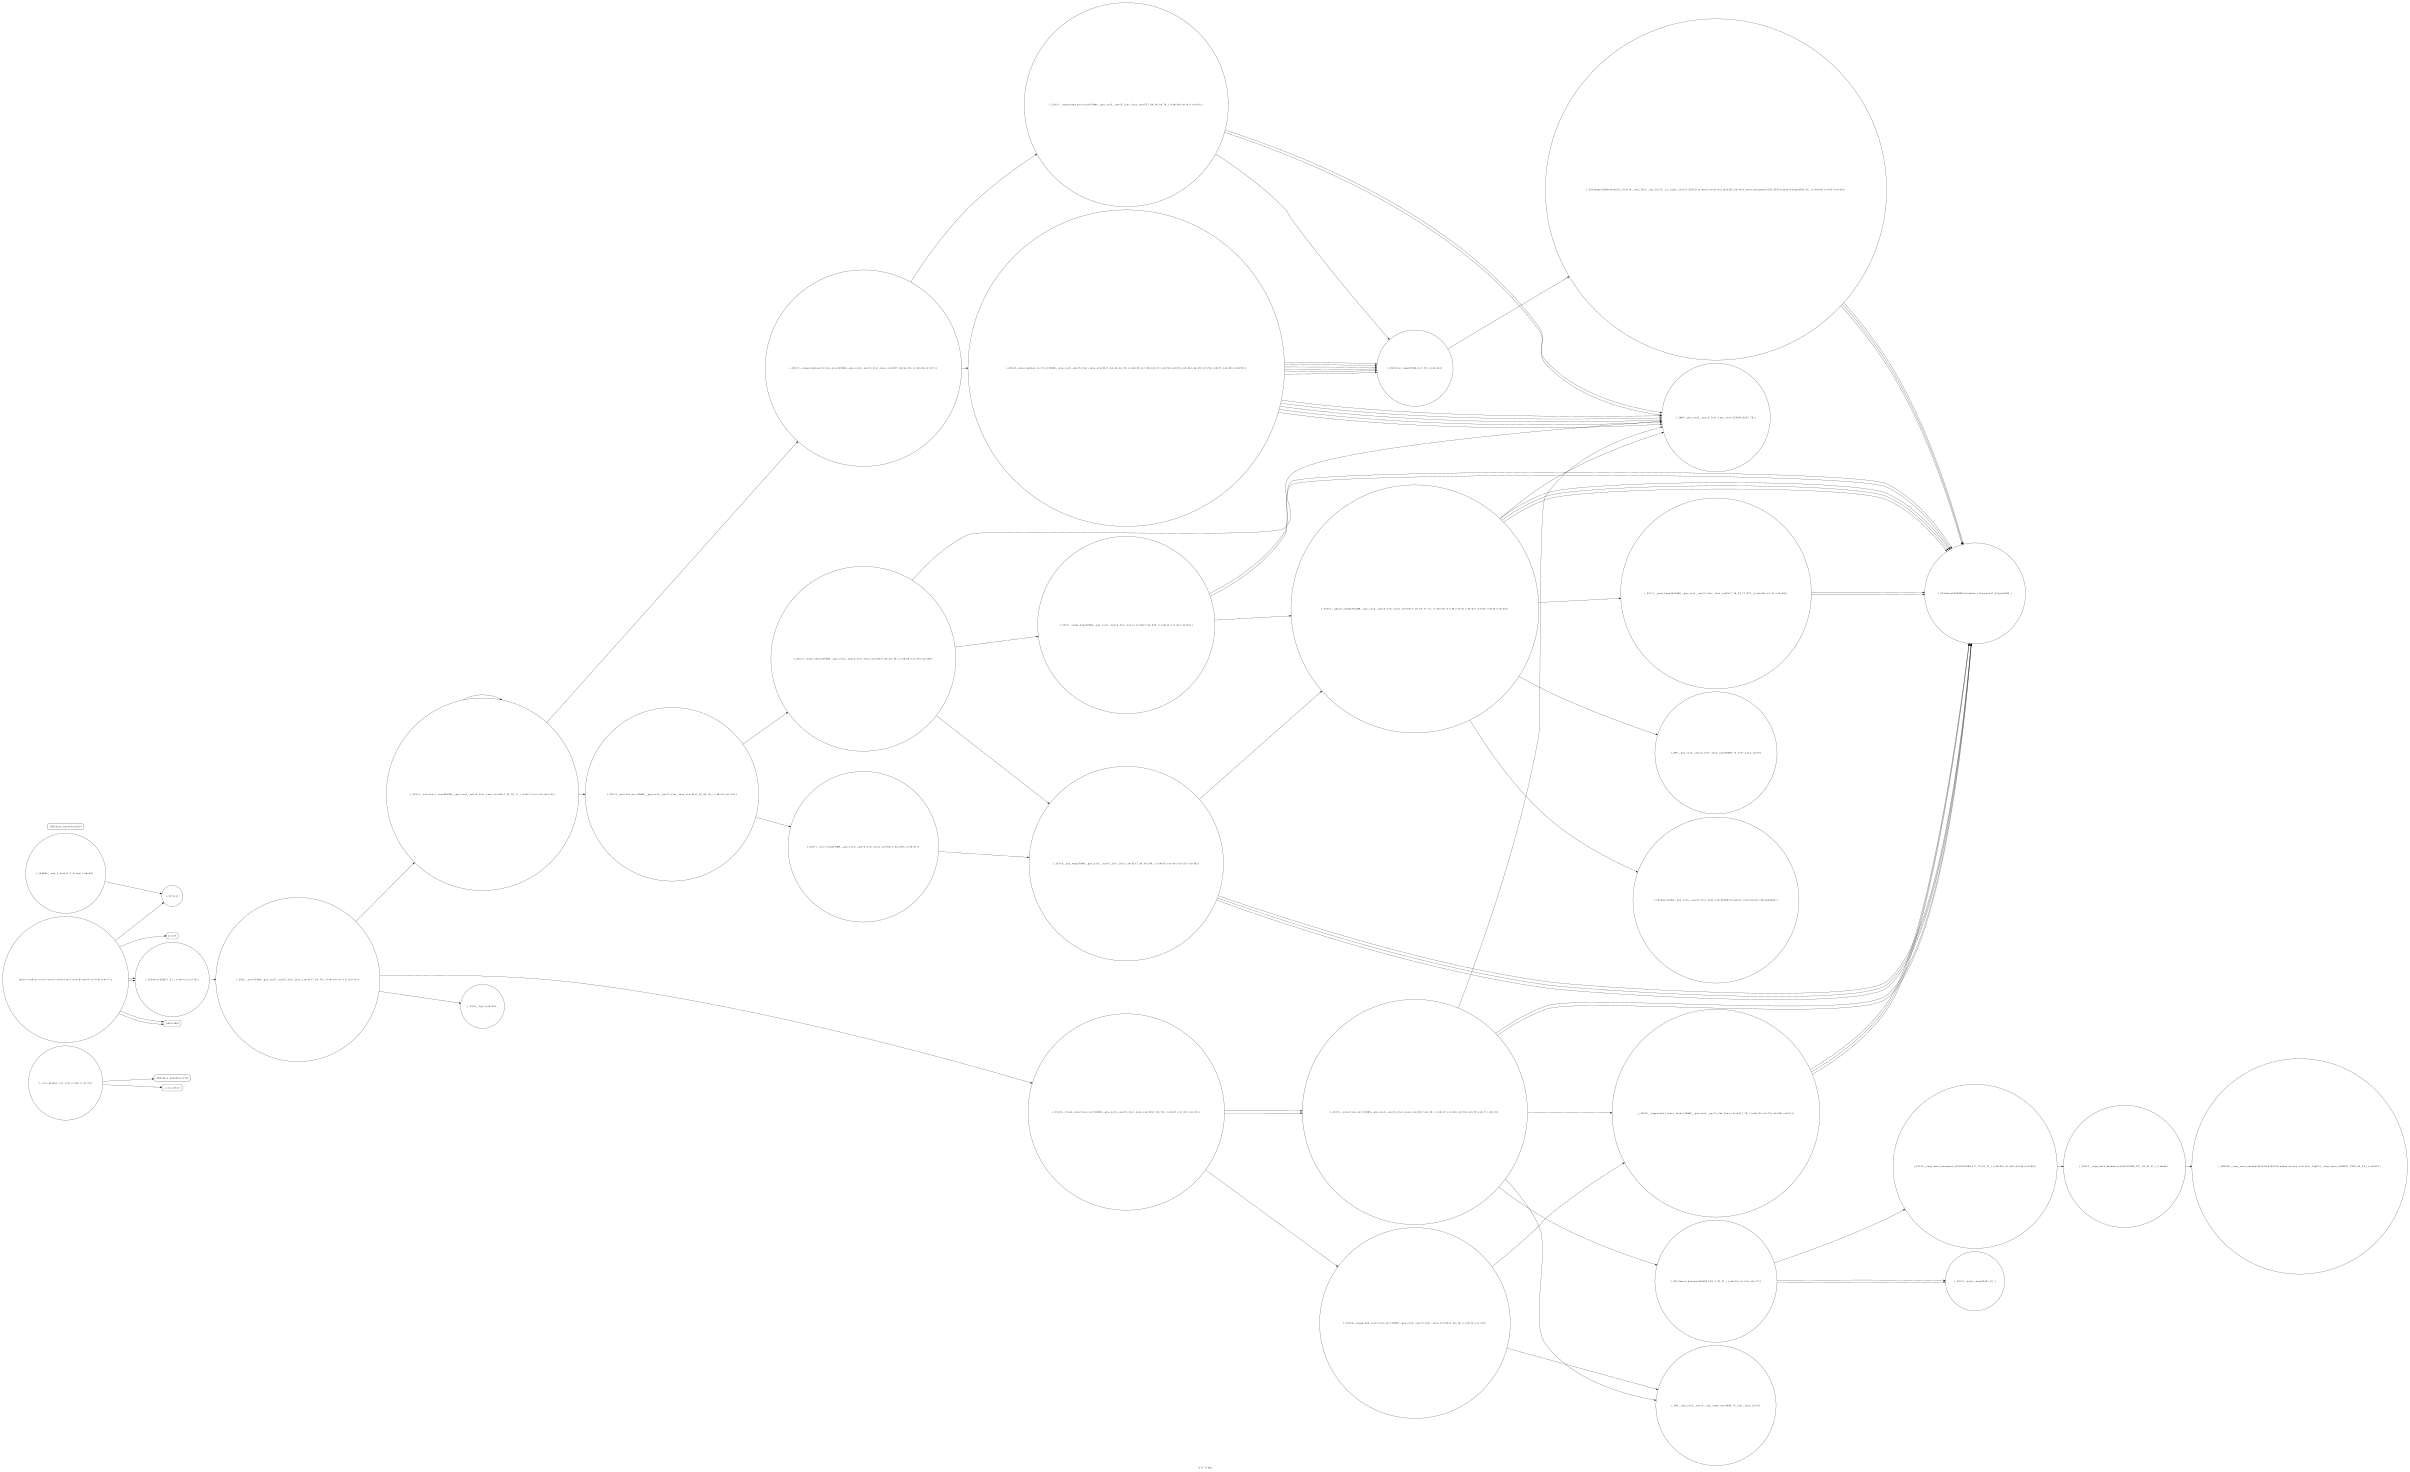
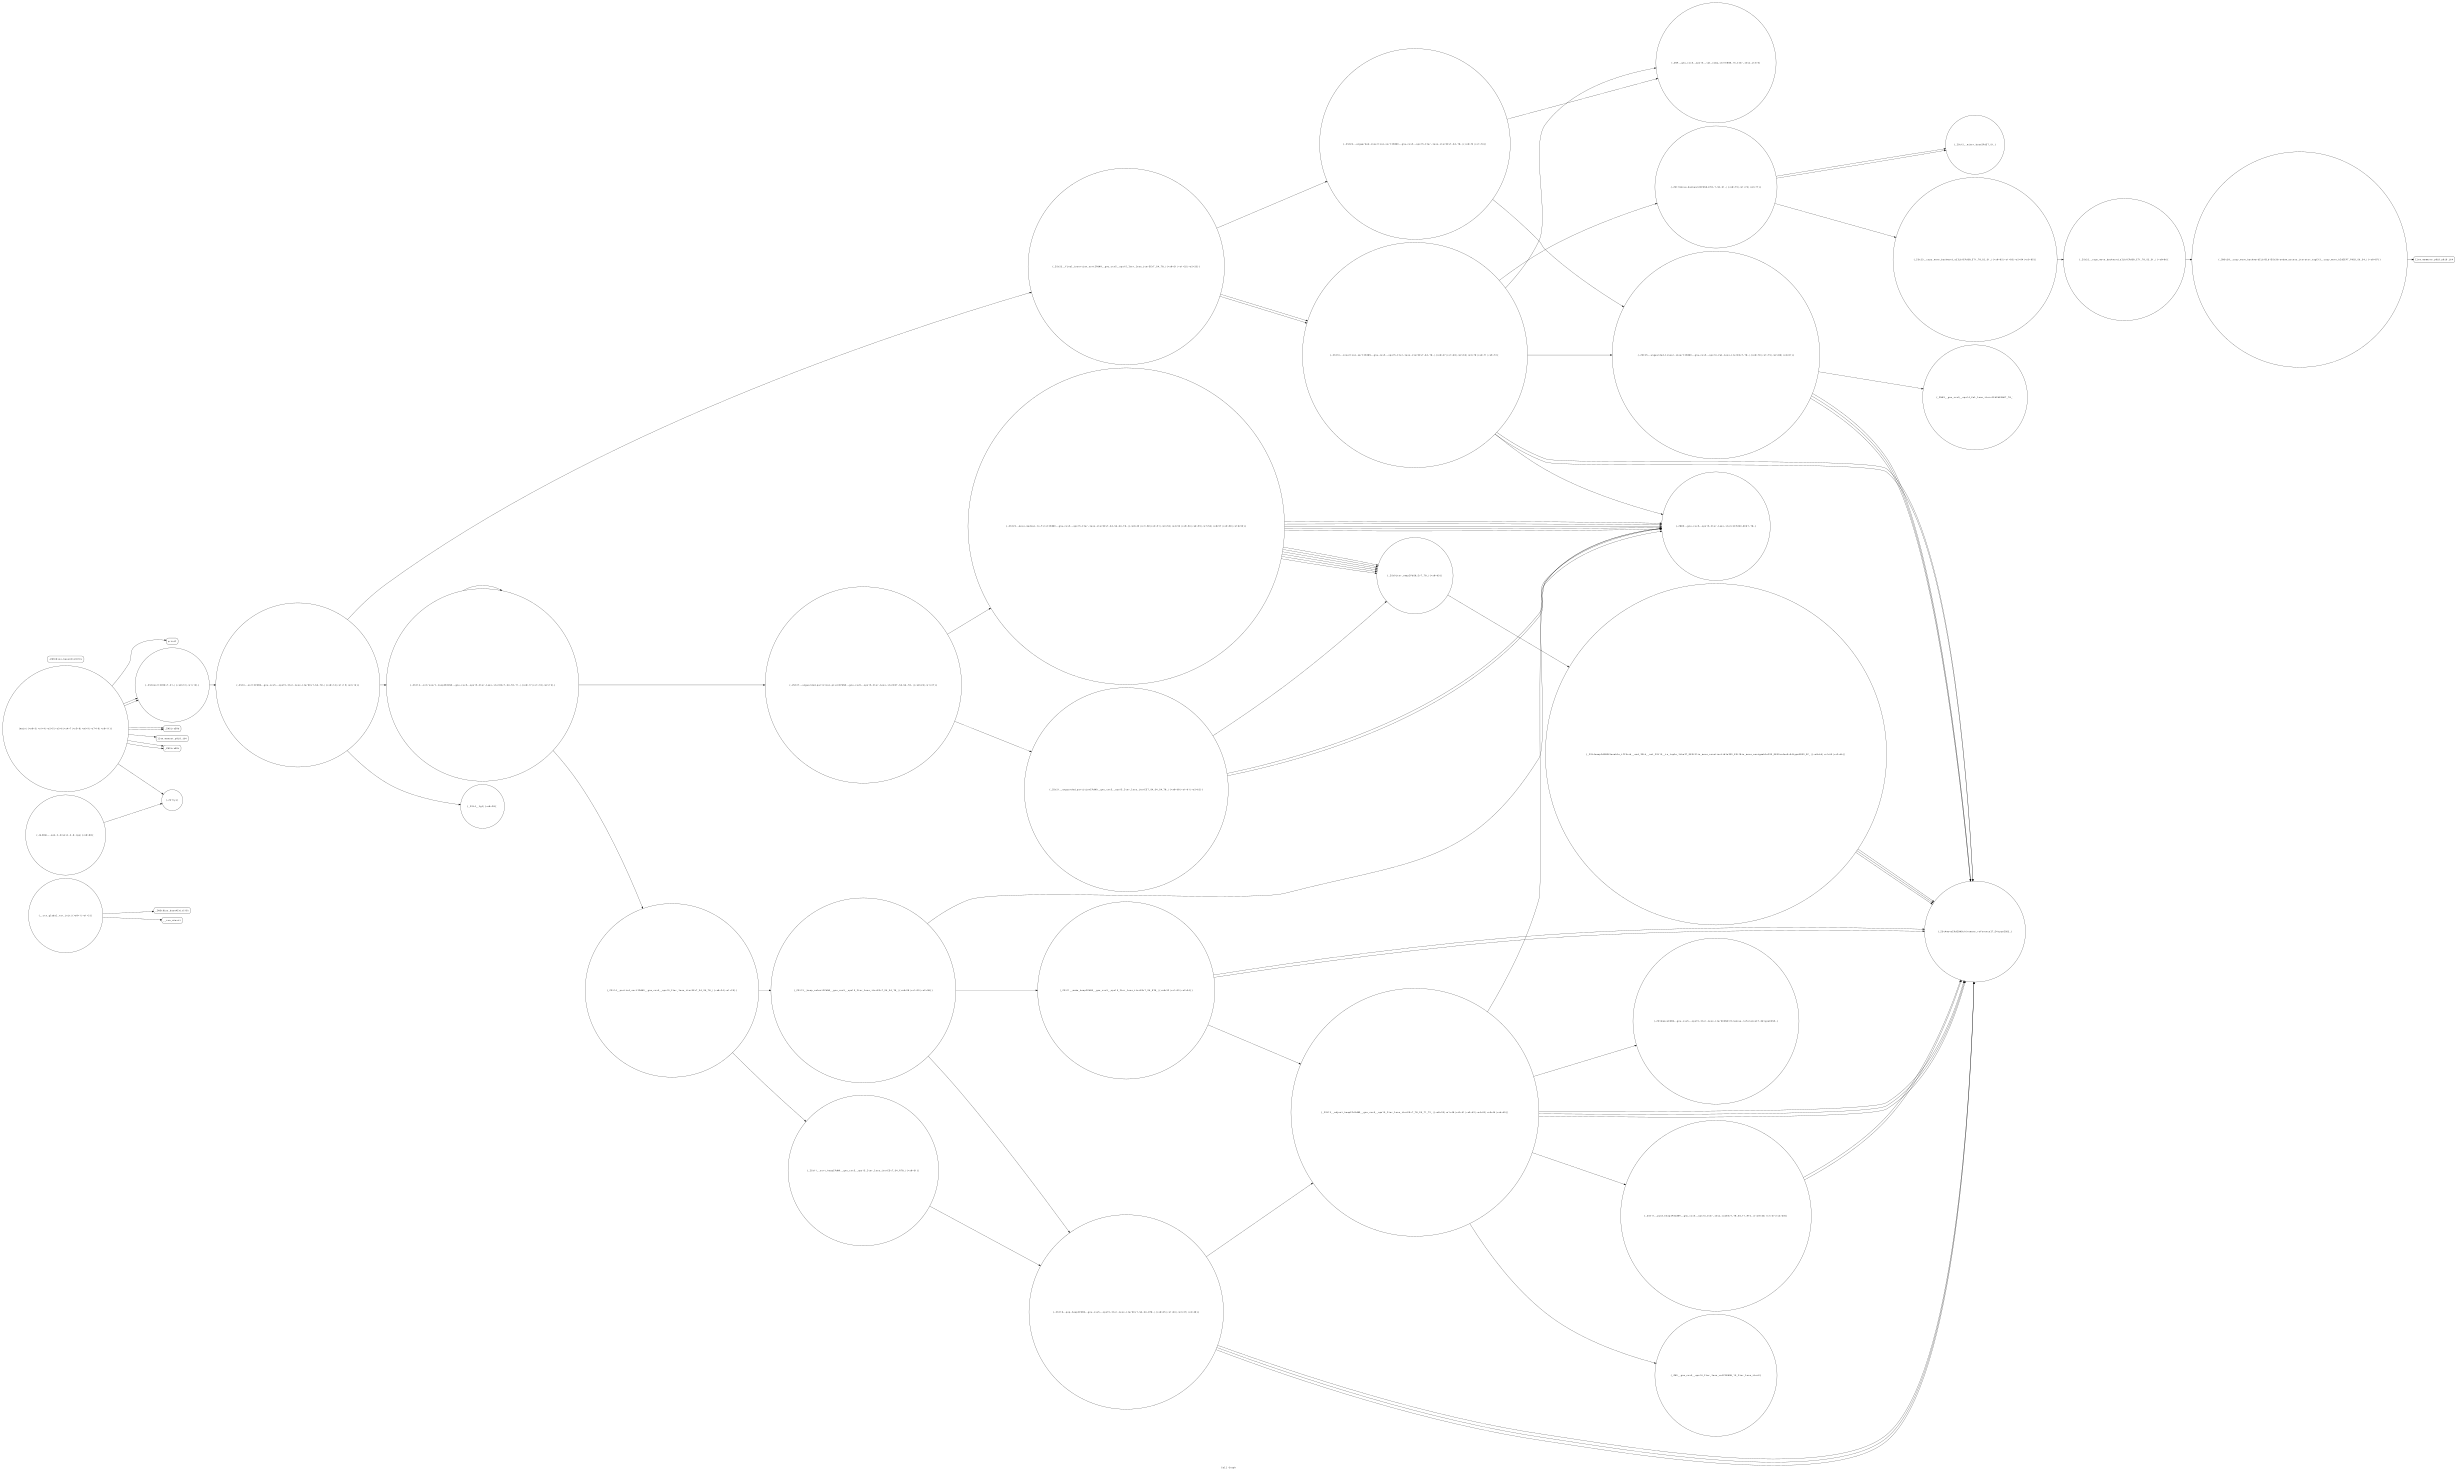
node "llvm.memmove.p0i8.p0i8.i64": added
node "{_ZNK9__gnu_cxx5__ops14_Val_less_iterclIdPdEEbRT_T0_}": added
node "_ZNSirsERd": added
node "llvm.memset.p0i8.i64": added
